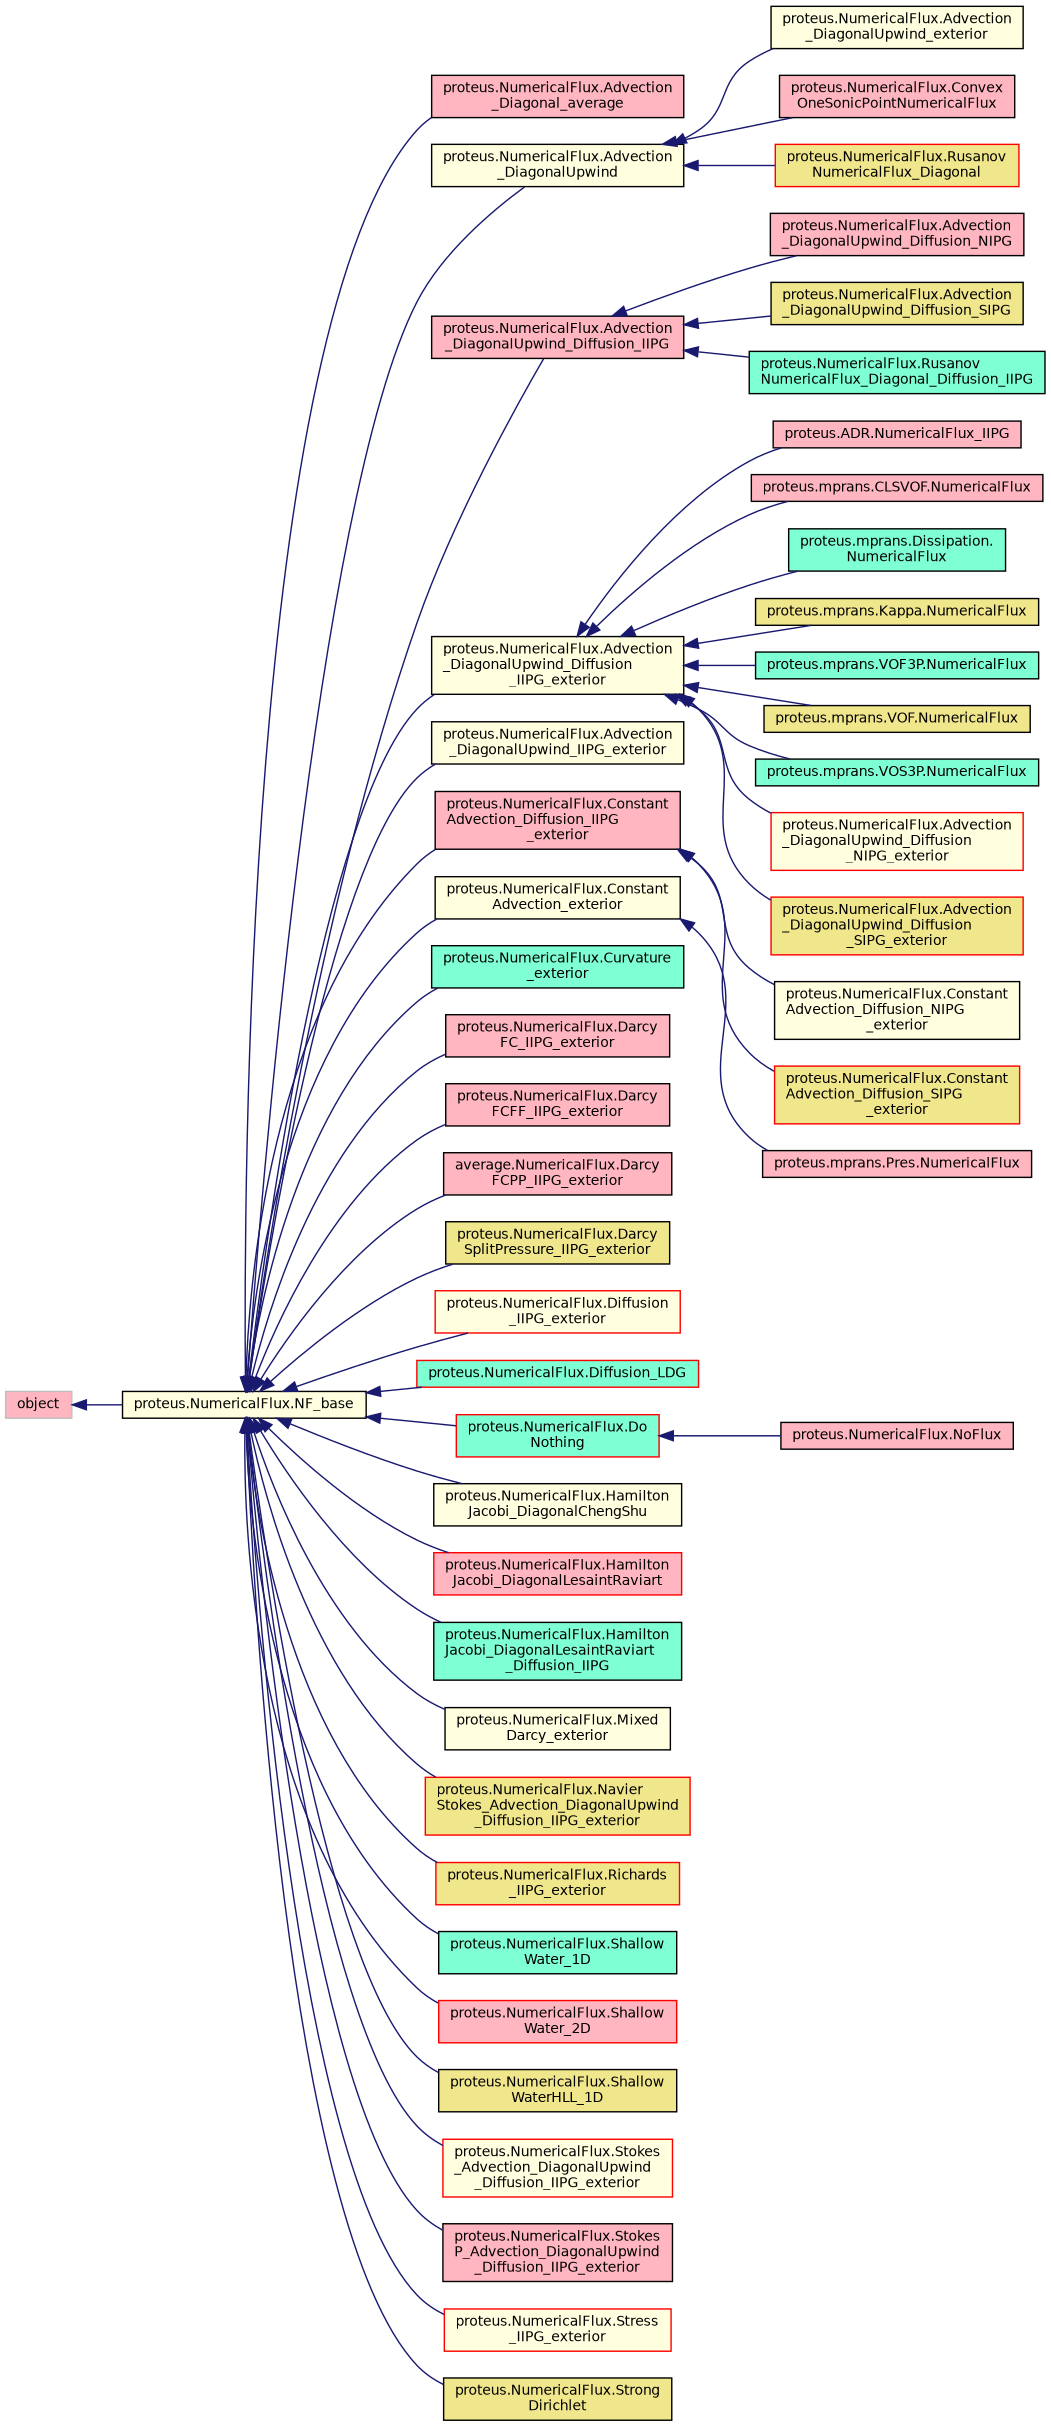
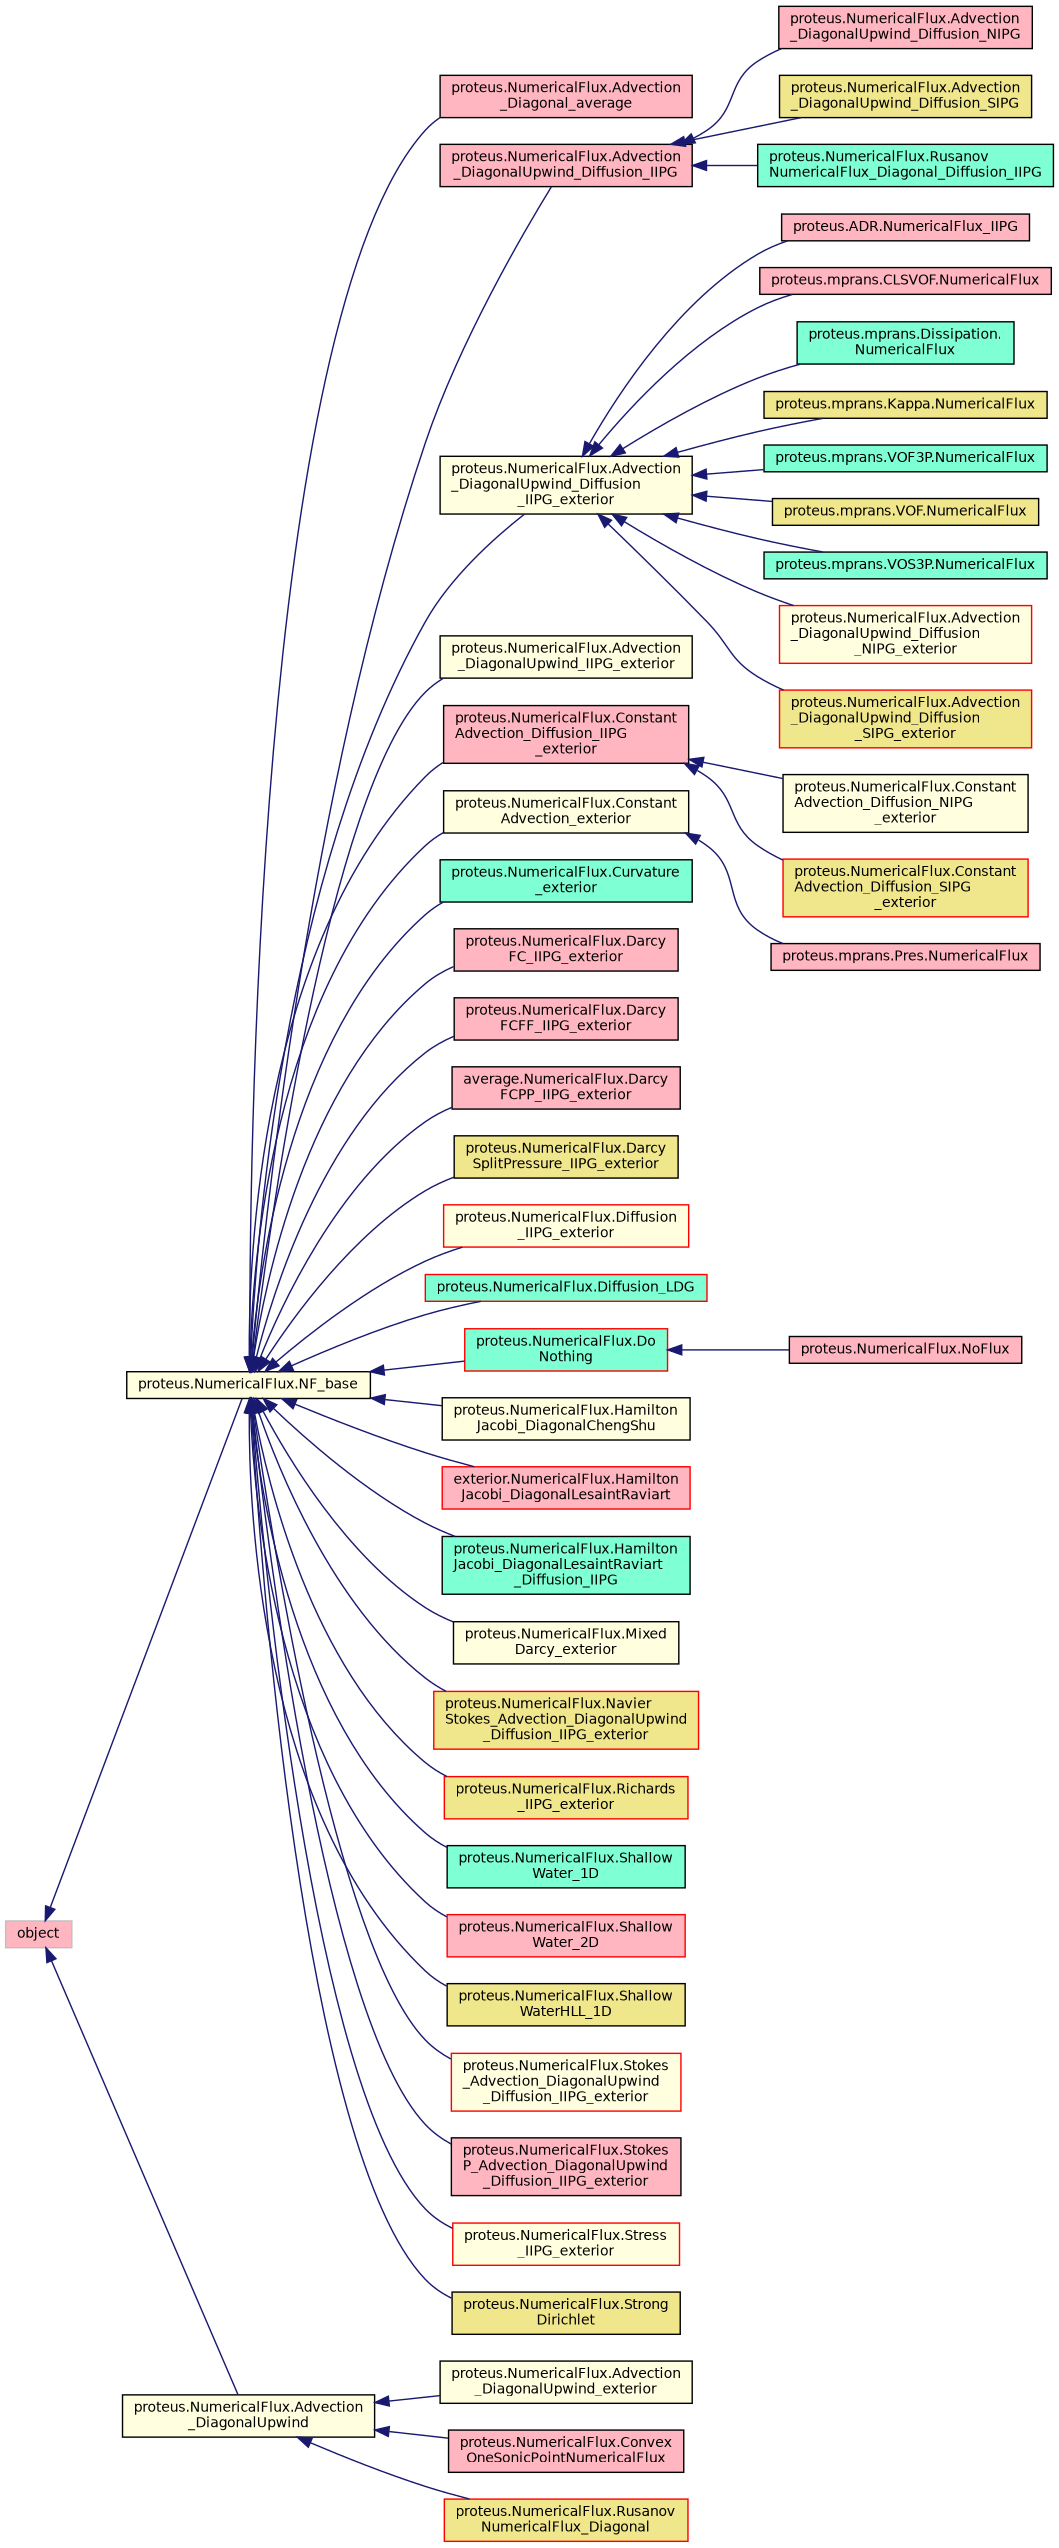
edge "proteus.NumericalFlux.Advection _DiagonalUpwind" -> "proteus.NumericalFlux.NF_base": now "proteus.NumericalFlux.Advection _DiagonalUpwind" -> "object"
node "proteus.NumericalFlux.Hamilton Jacobi_DiagonalLesaintRaviart": label "proteus.NumericalFlux.Hamilton Jacobi_DiagonalLesaintRaviart" -> "exterior.NumericalFlux.Hamilton Jacobi_DiagonalLesaintRaviart"
